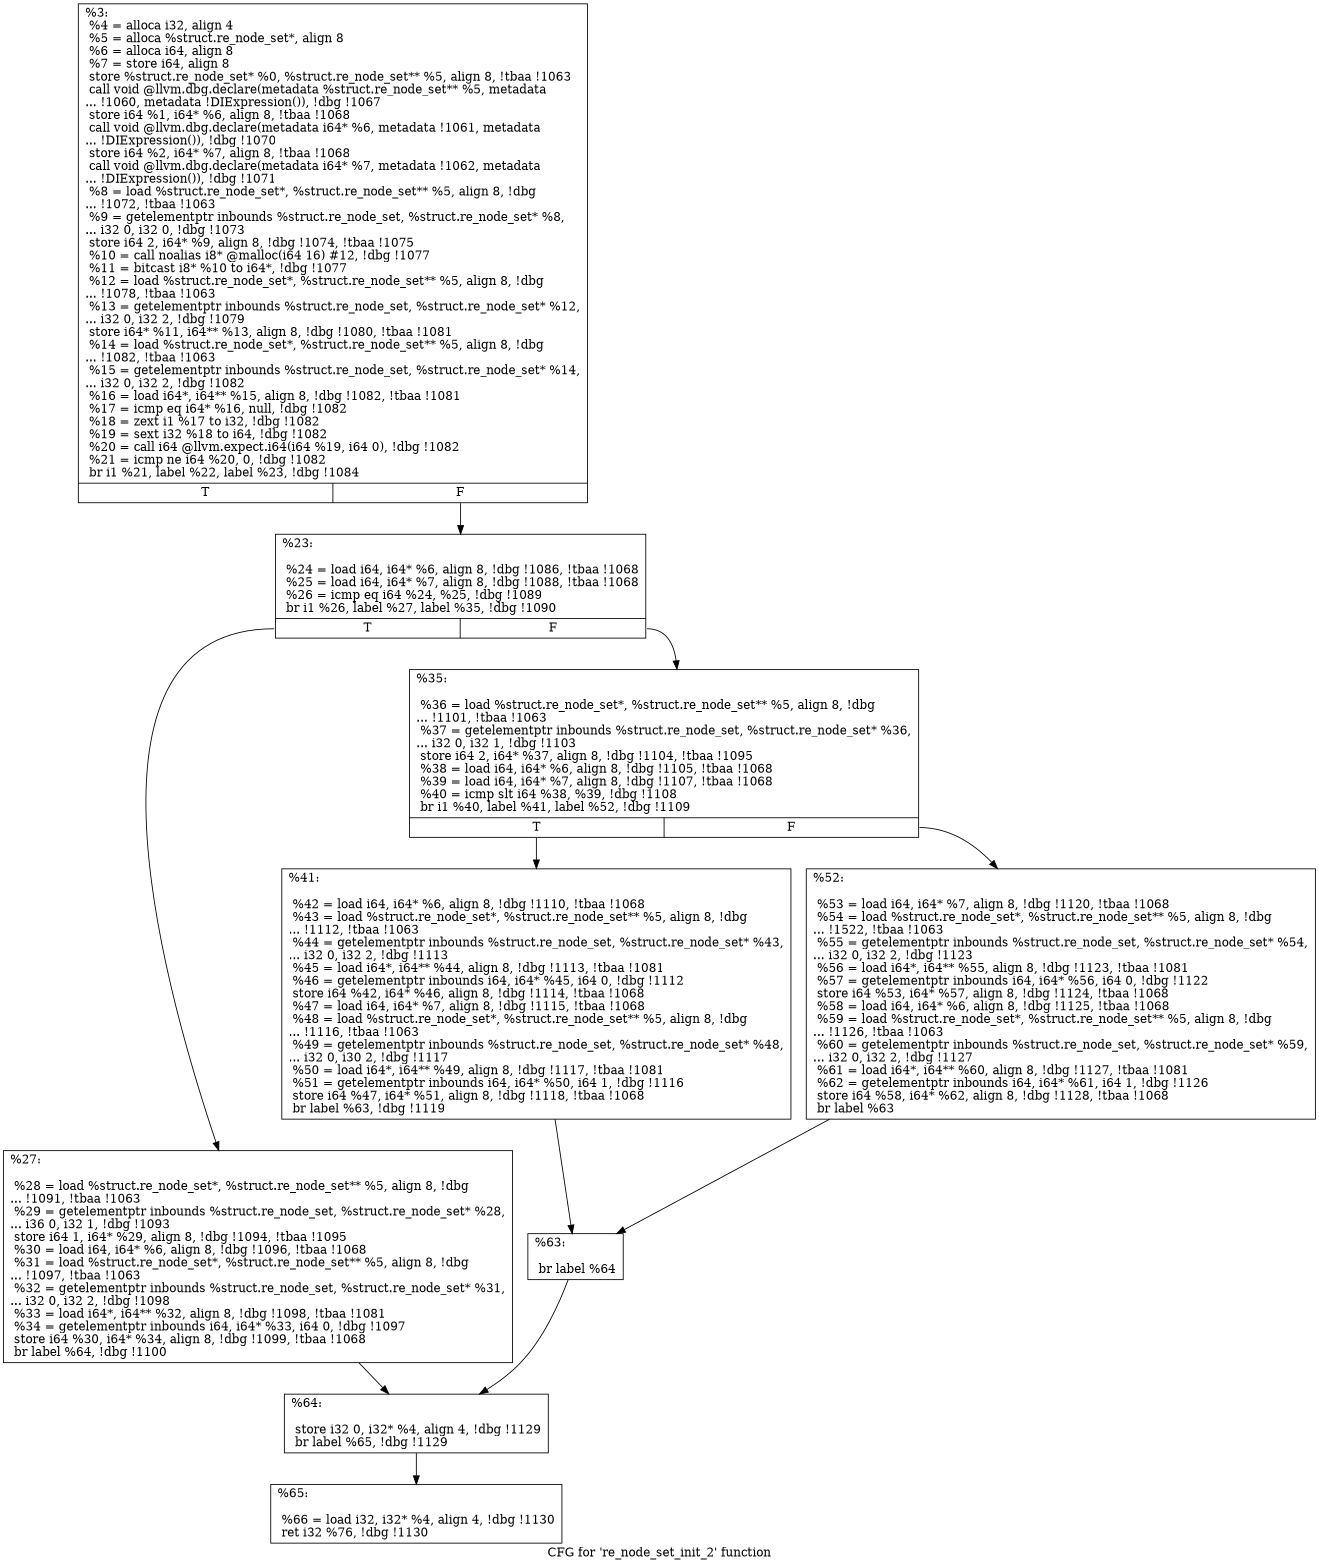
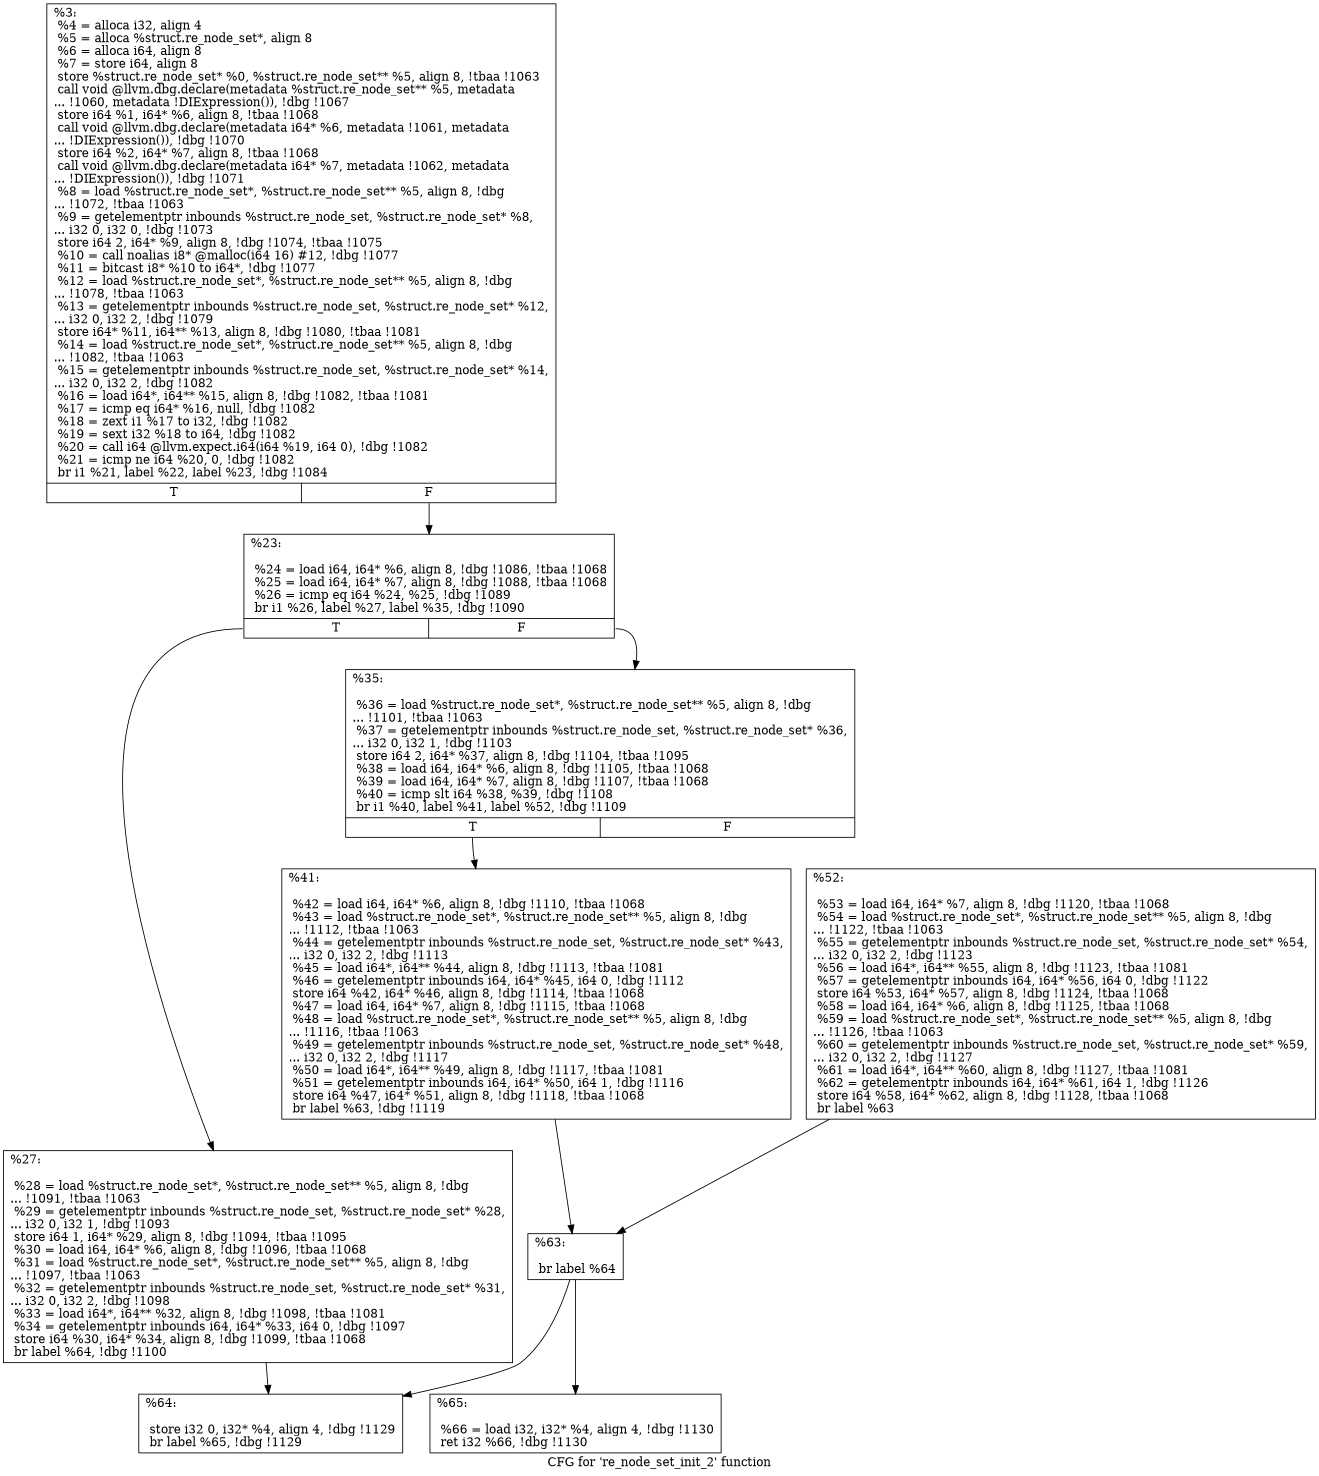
edge "%35:" -> "%52:": removed
node "%52:": text "... !1522, !tbaa !1063" -> "... !1122, !tbaa !1063"
node "%41:": text "... i32 0, i30 2, !dbg !1117" -> "... i32 0, i32 2, !dbg !1117"
node "%27:": text "... i36 0, i32 1, !dbg !1093" -> "... i32 0, i32 1, !dbg !1093"
edge "%64:" -> "%65:": now "%63:" -> "%65:"
node "%65:": text "ret i32 %76, !dbg !1130" -> "ret i32 %66, !dbg !1130"
